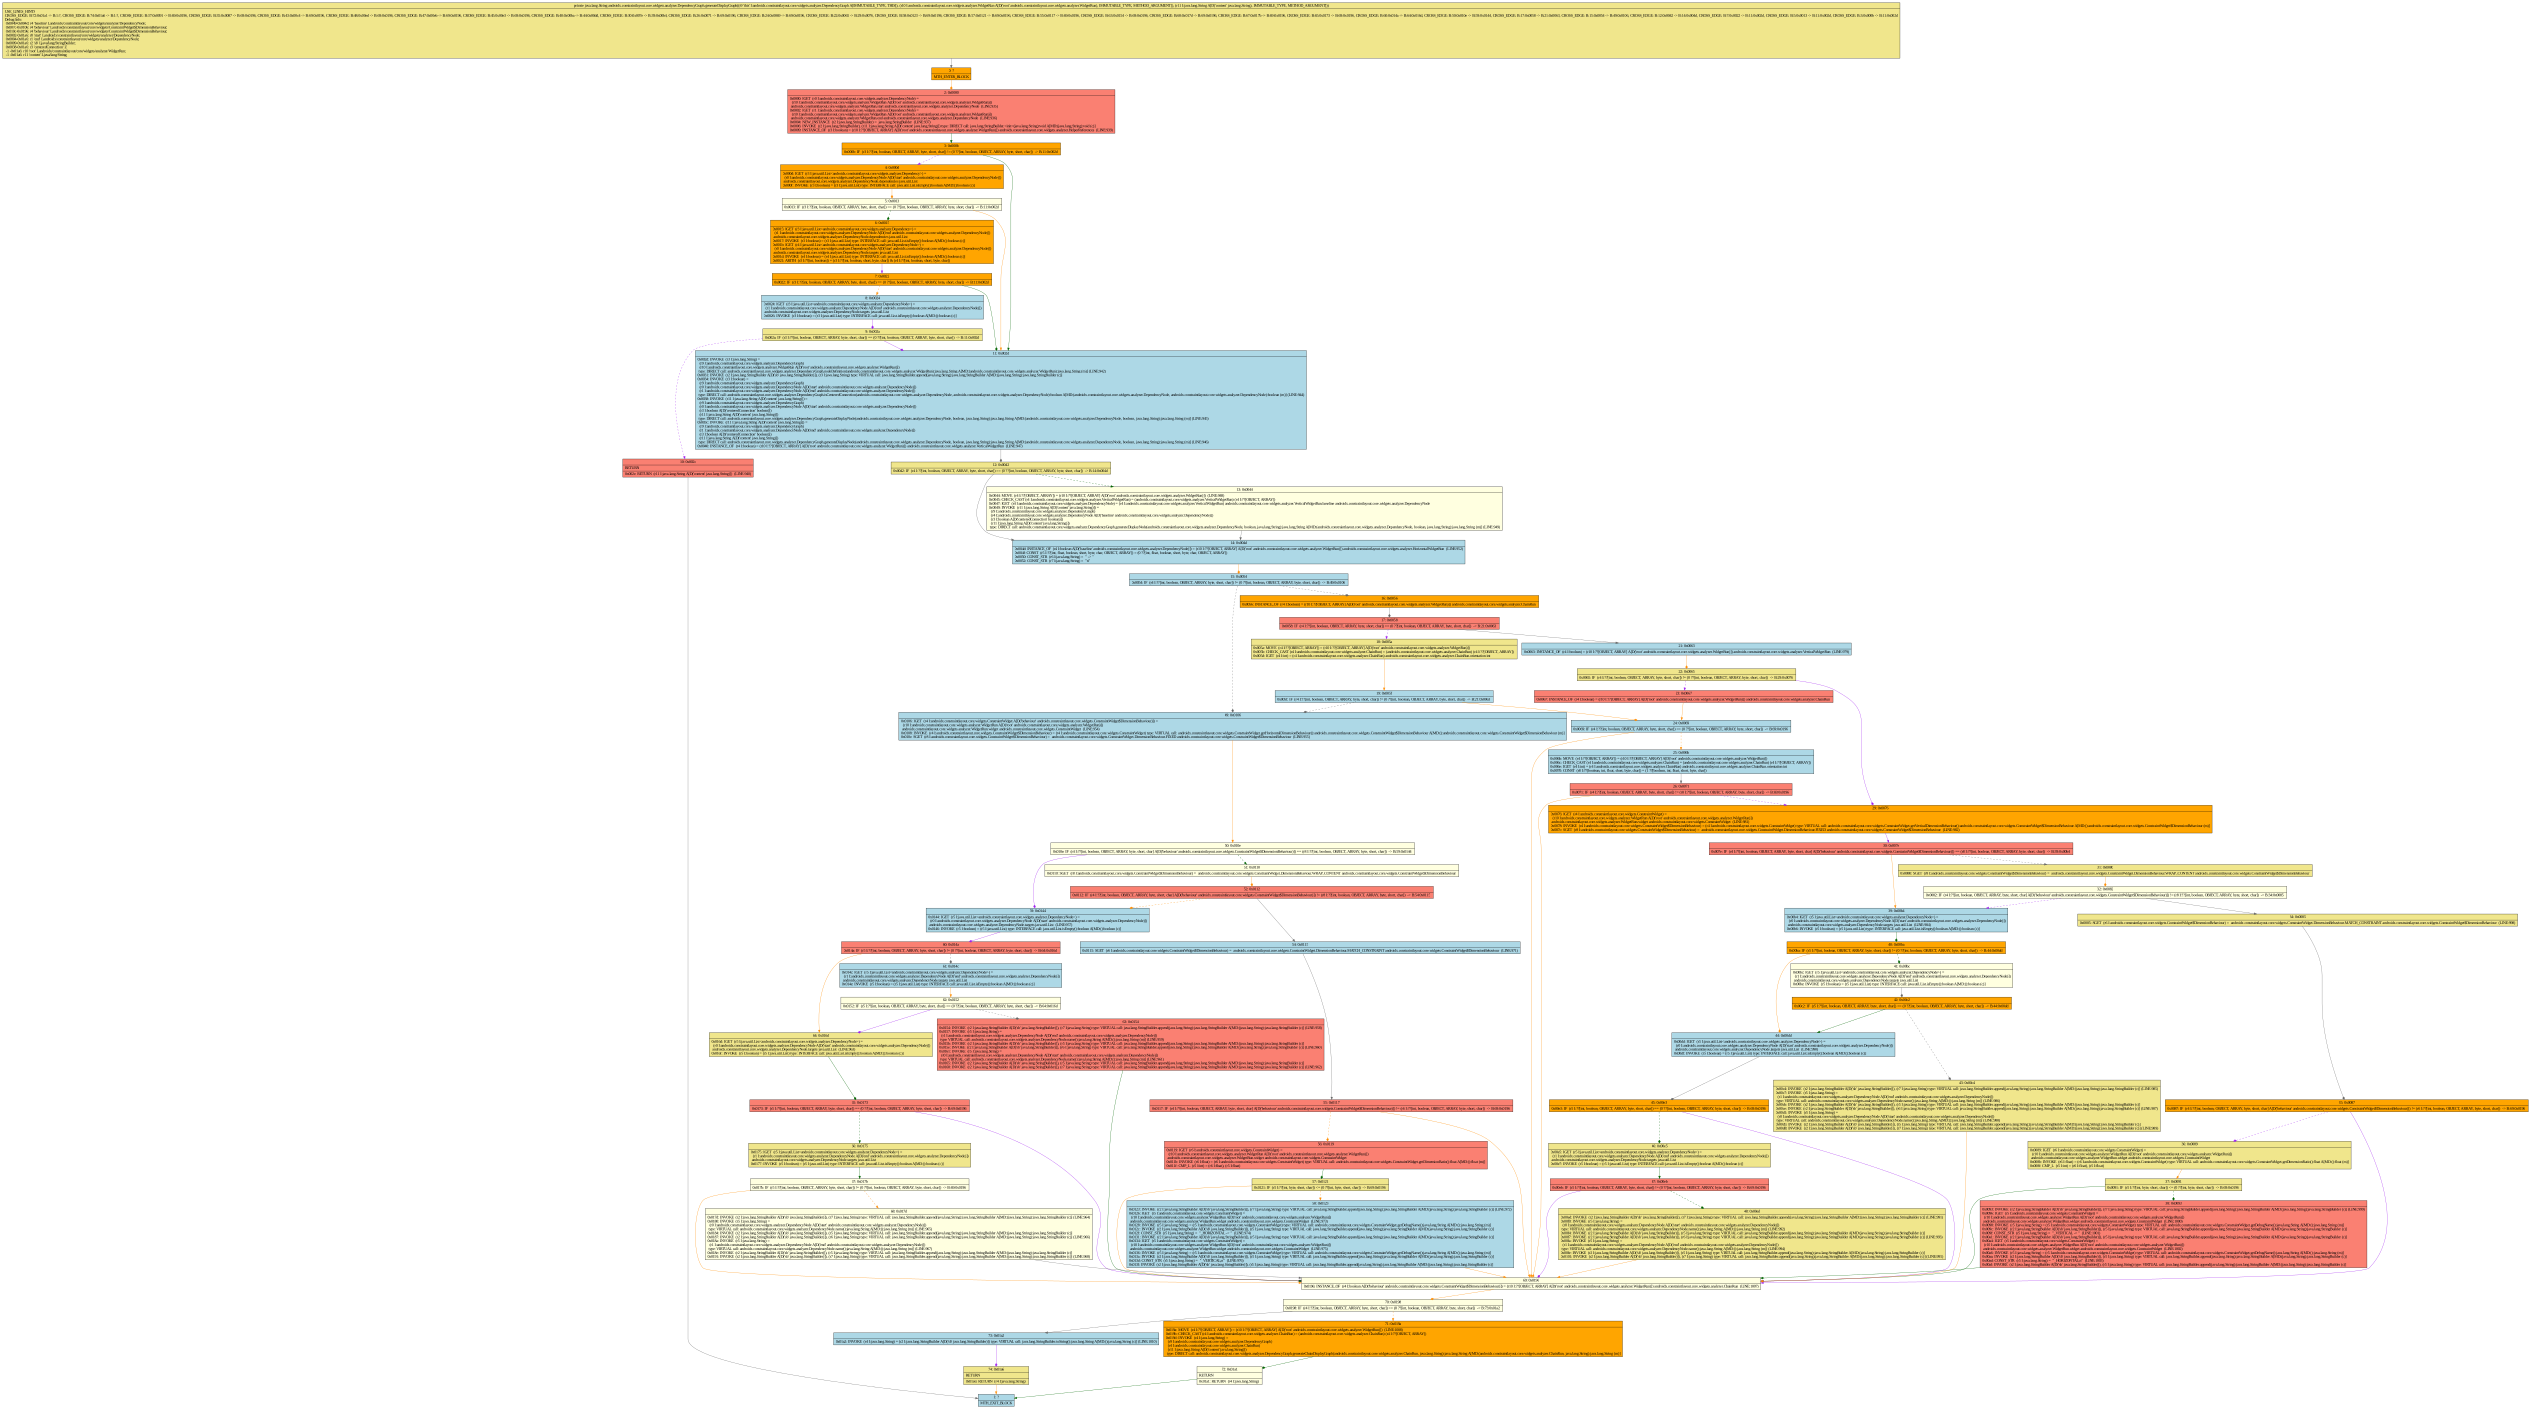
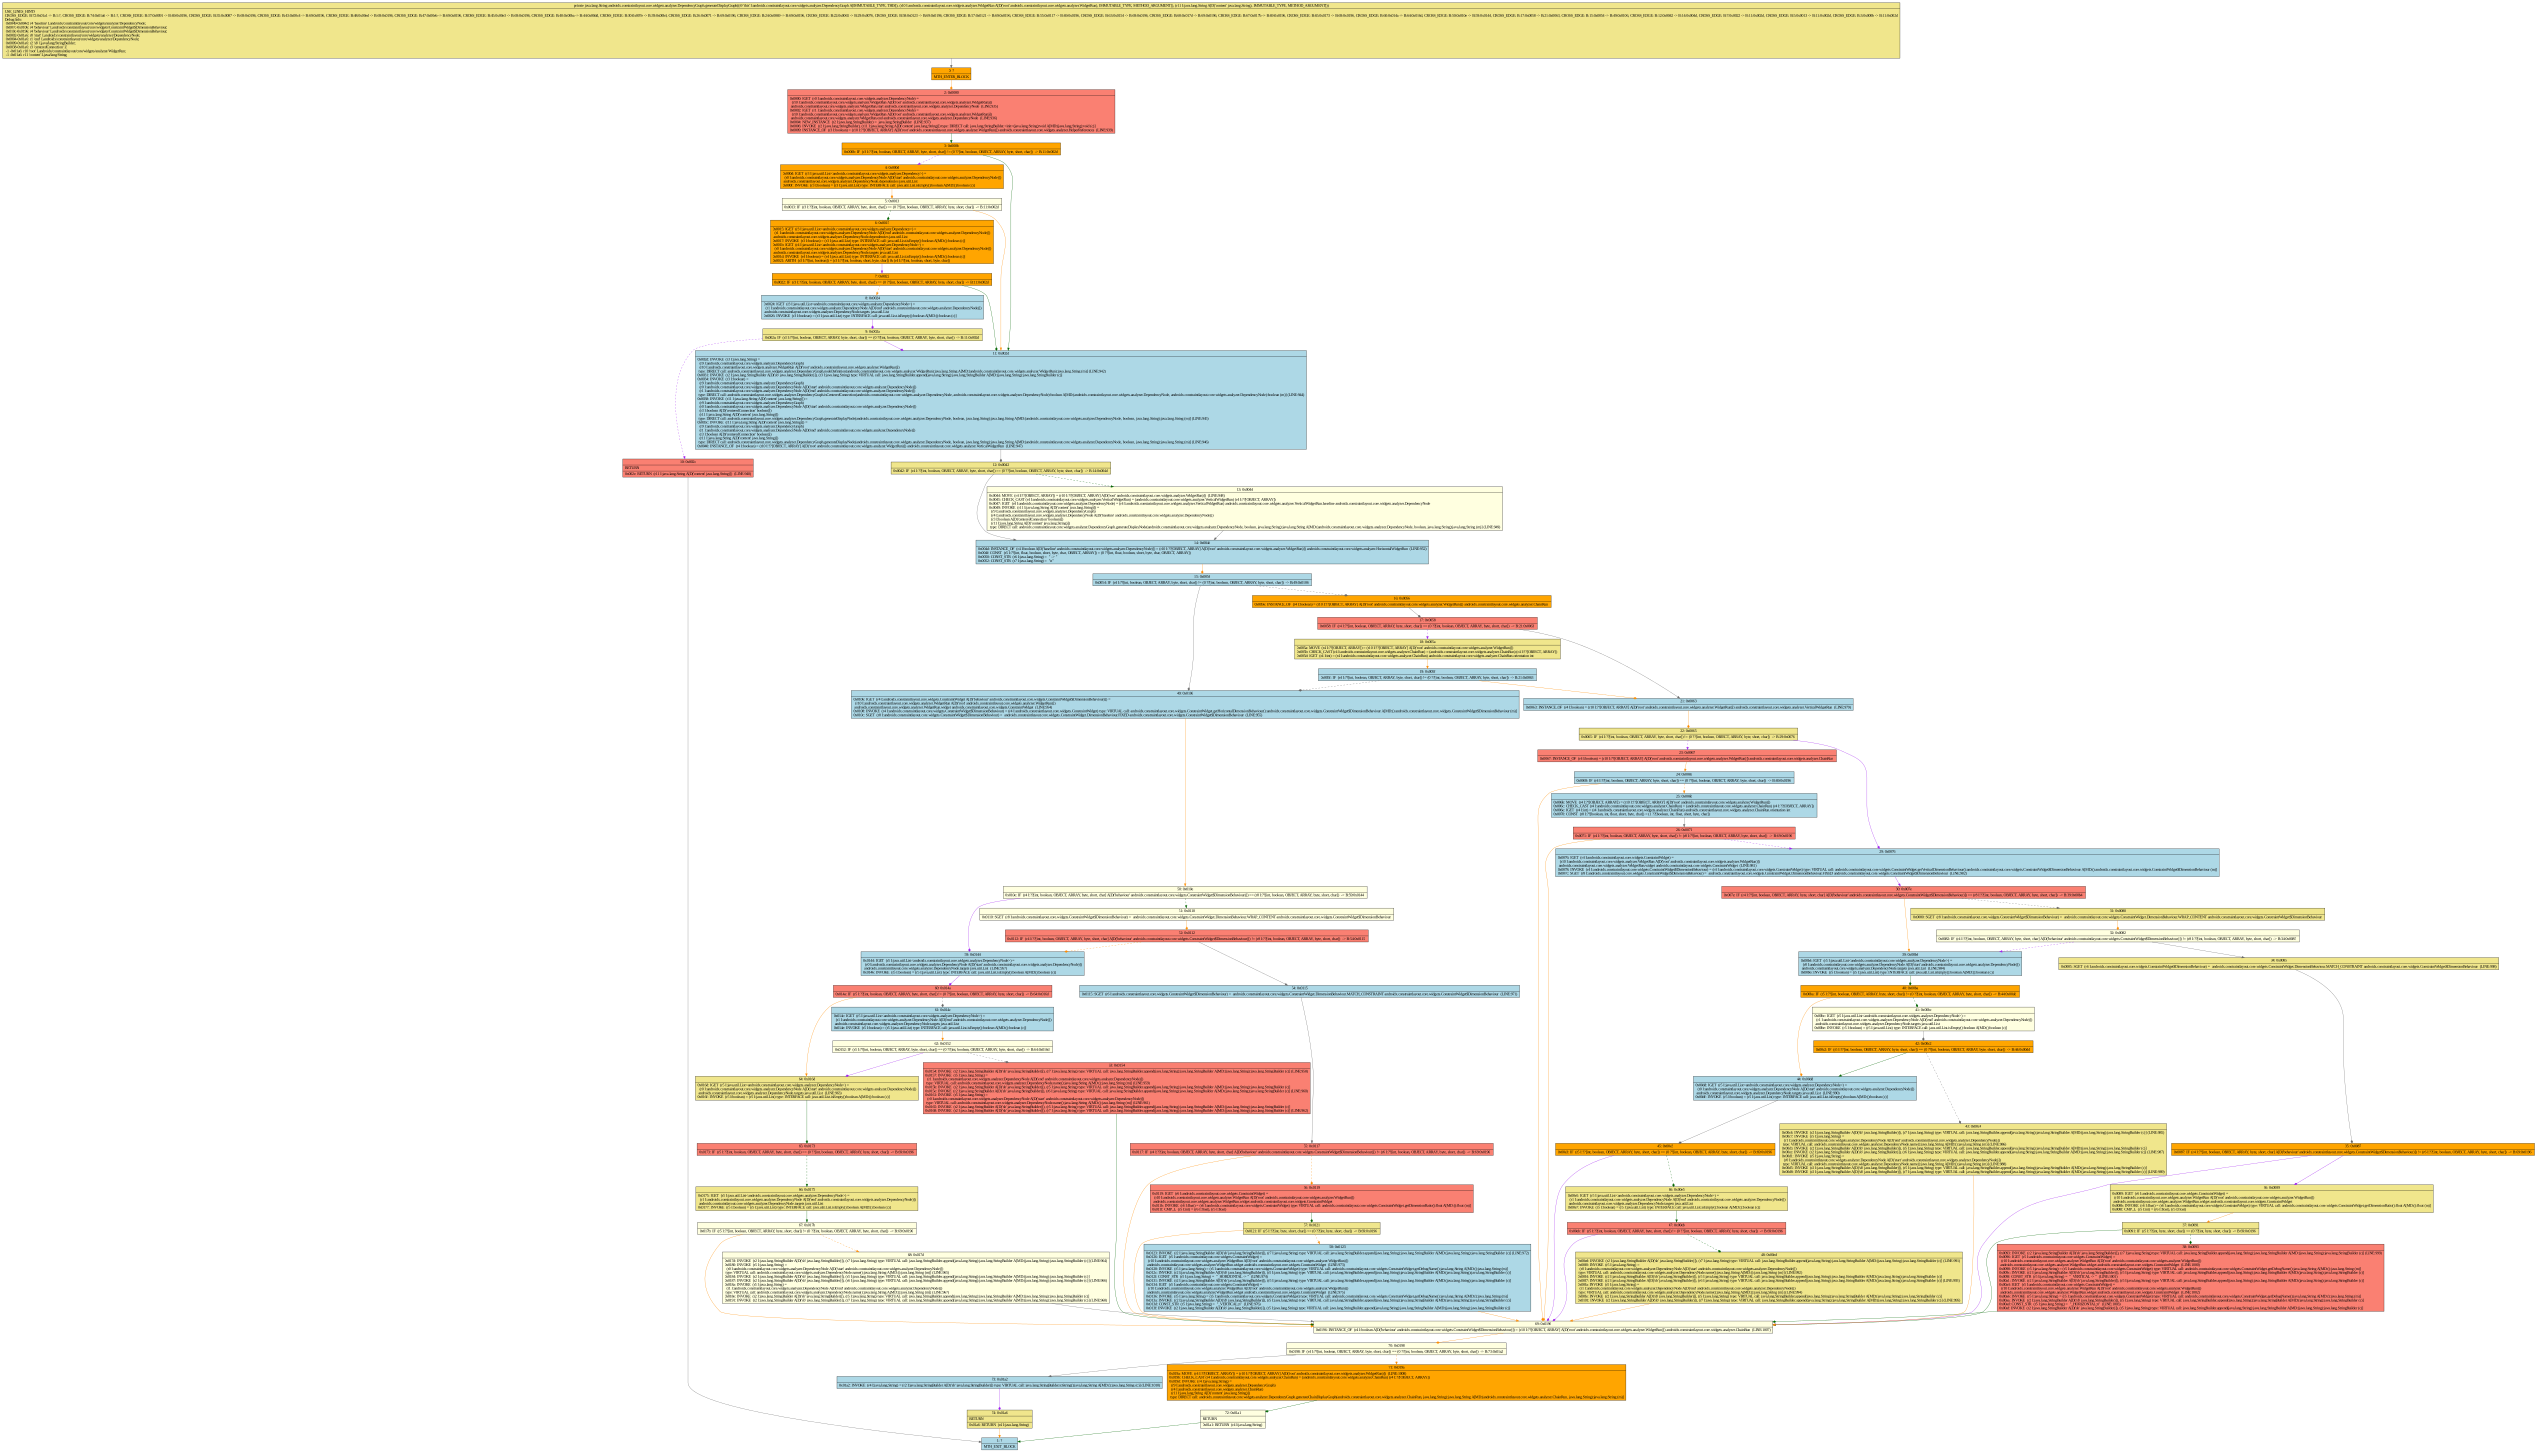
edge "15: 0x0054" -> "49: 0x0106": style dashed -> solid
edge "19: 0x005f" -> "24: 0x0069": now "19: 0x005f" -> "21: 0x0063"
node "29: 0x0076": fillcolor orange -> lightblue
edge "35: 0x0087" -> "36: 0x0089": style dashed -> solid
edge "65: 0x0173" -> "69: 0x0196": removed
